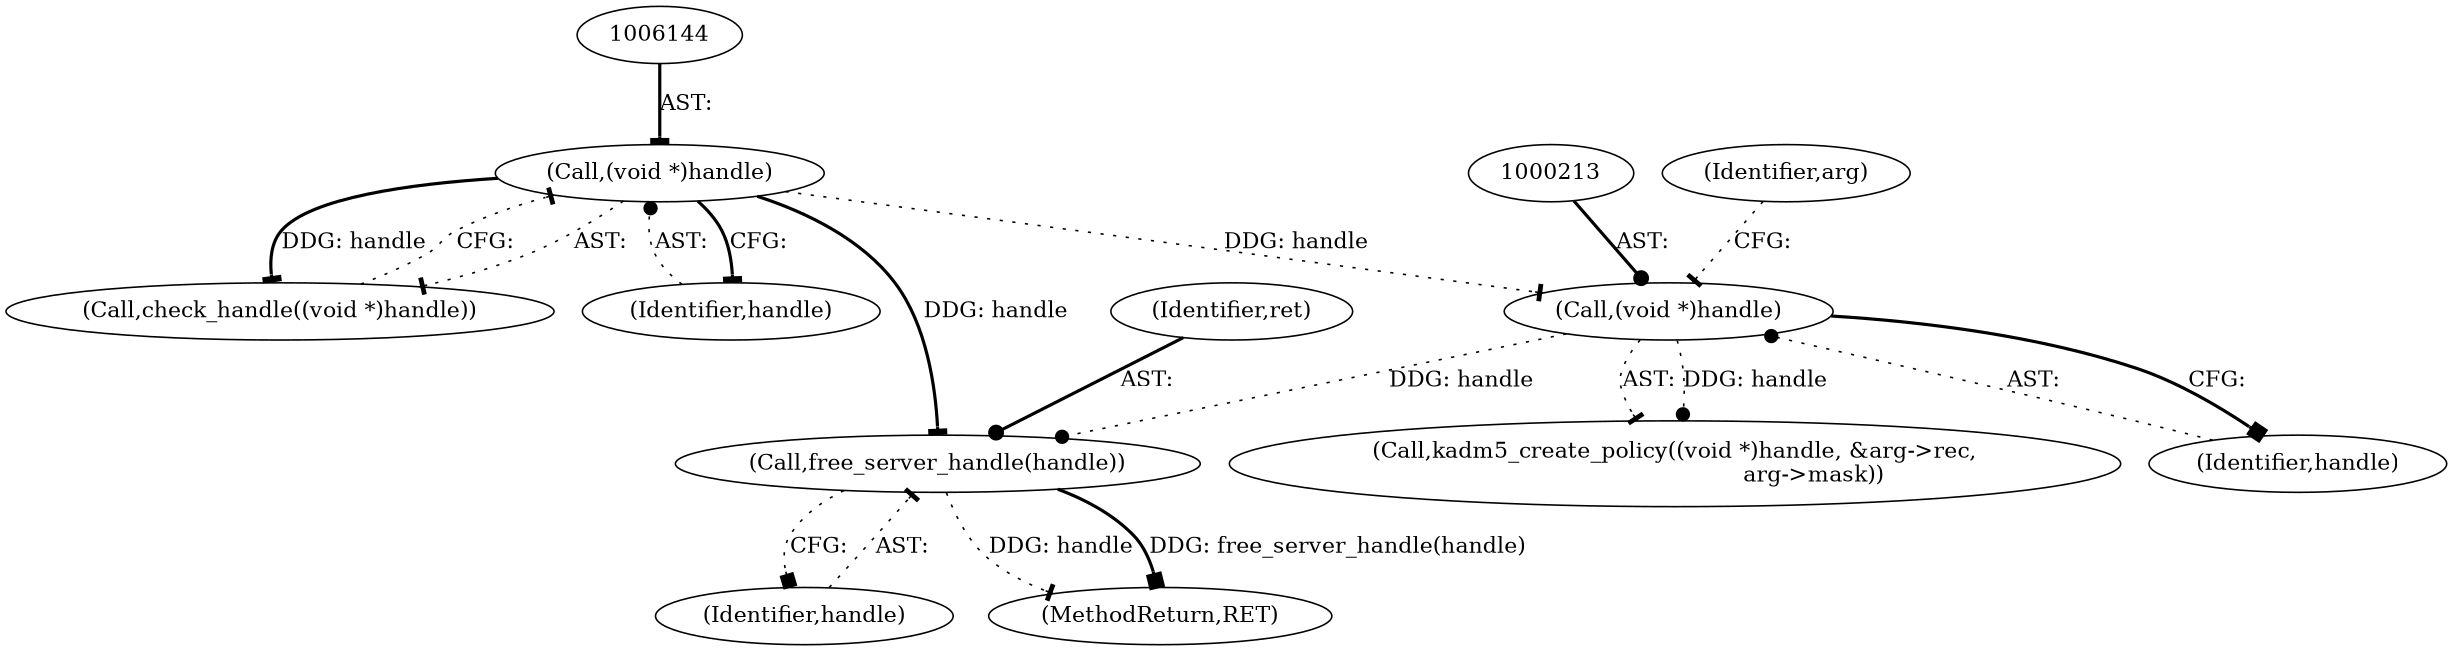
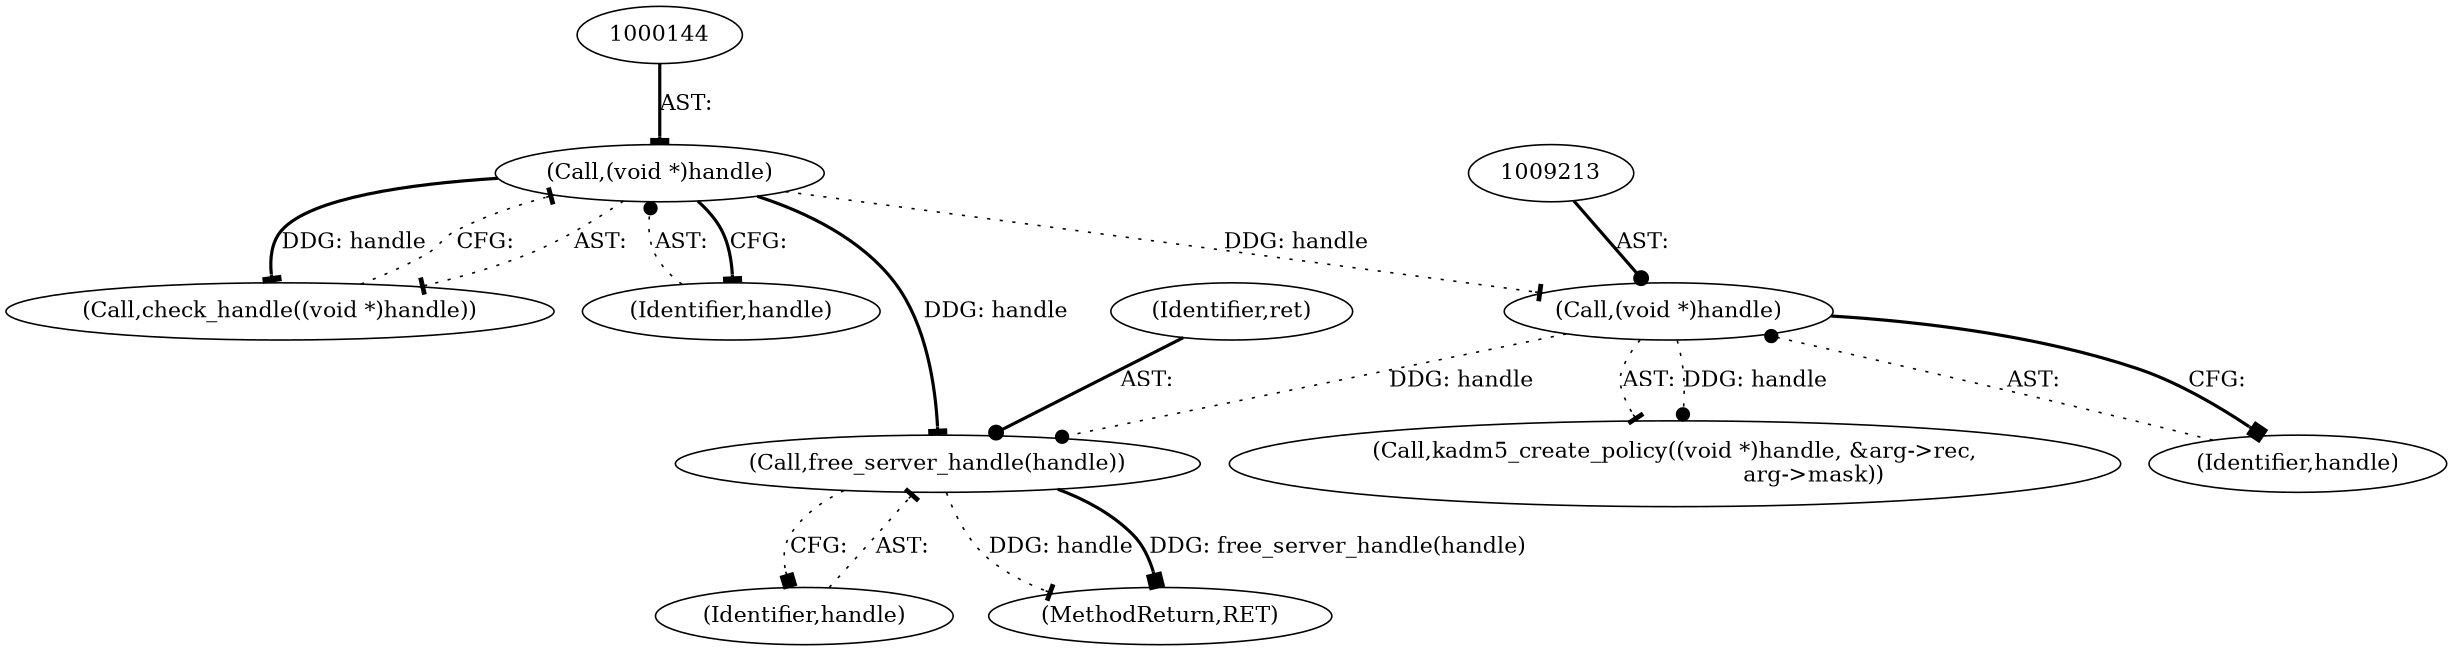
node "1006144": label "1006144" -> "1000144"
node "1000213": label "1000213" -> "1009213"
node "(Identifier,arg)": removed
